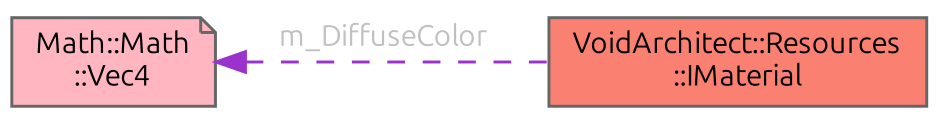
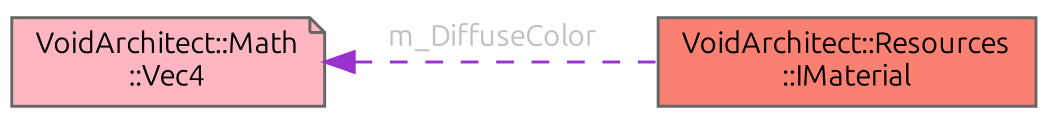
node "Math::Math ::Vec4": label "Math::Math ::Vec4" -> "VoidArchitect::Math ::Vec4"
